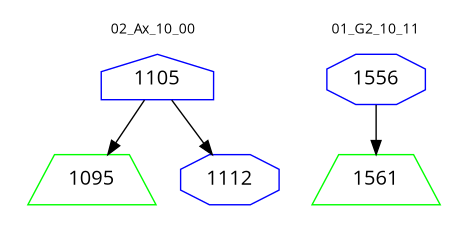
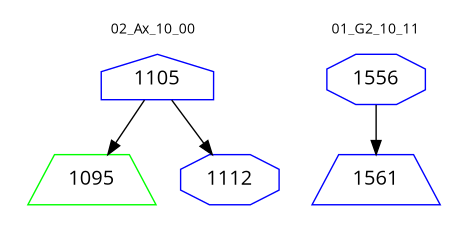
node "1561": color green -> blue
